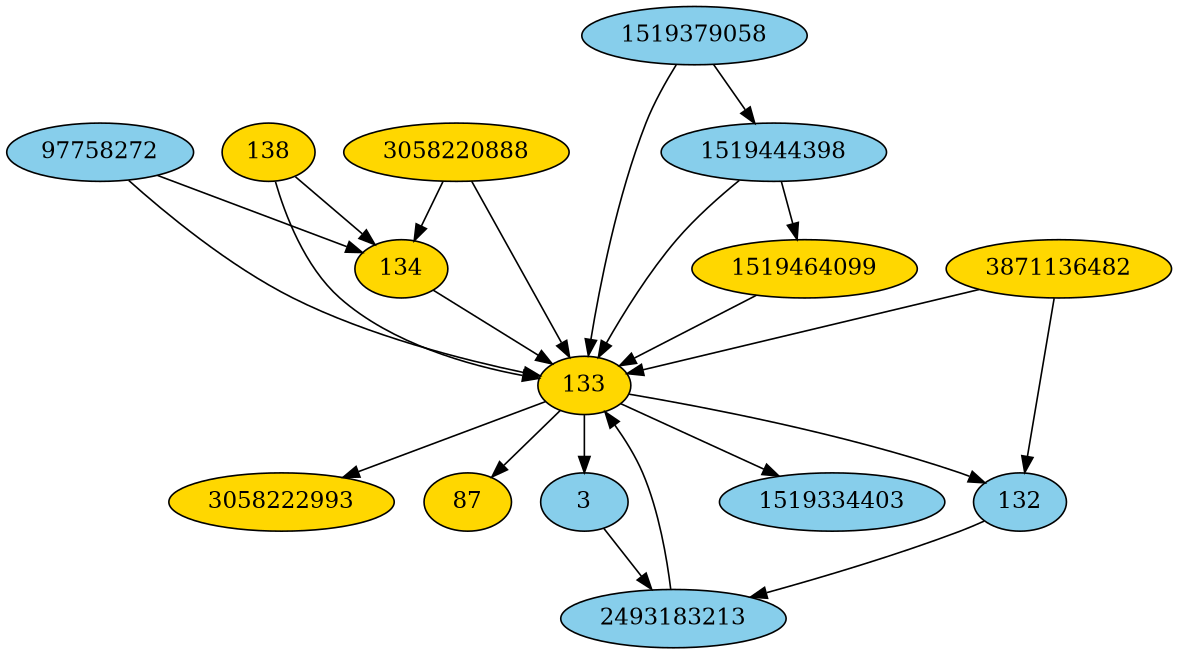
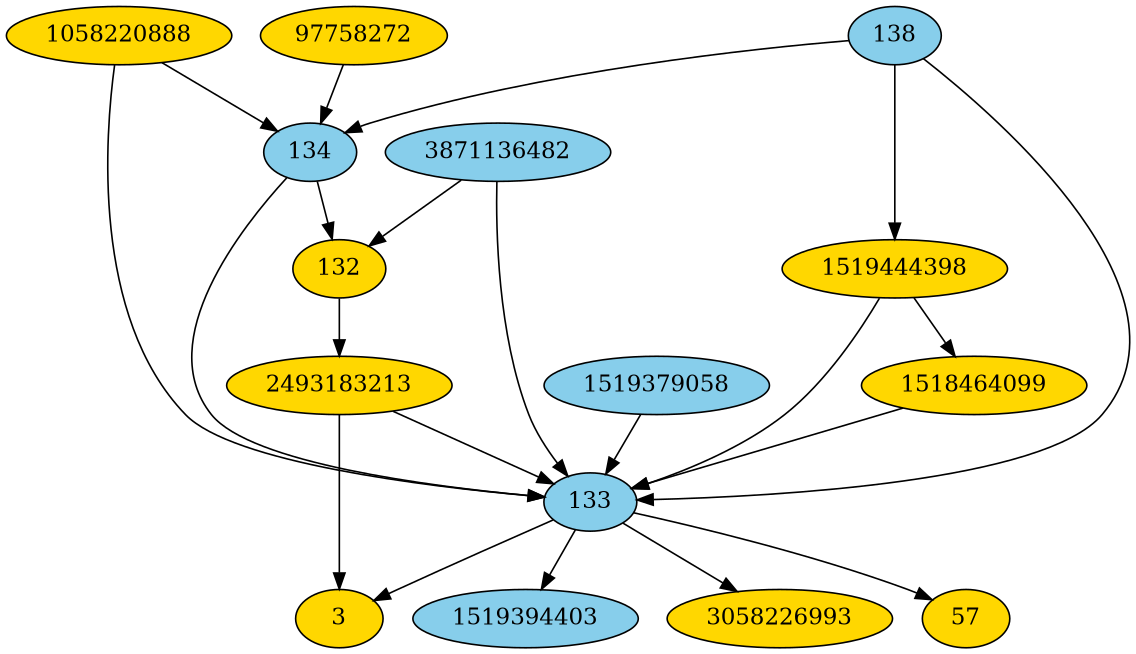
edge "1519379058" -> "1519444398": now "138" -> "1519444398"
node "97758272": fillcolor skyblue -> gold
node "138": fillcolor gold -> skyblue
node "3058220888": label "3058220888" -> "1058220888"
node "1519444398": fillcolor skyblue -> gold
node "134": fillcolor gold -> skyblue
node "1519464099": label "1519464099" -> "1518464099"
node "3871136482": fillcolor gold -> skyblue
edge "97758272" -> "133": removed
node "133": fillcolor gold -> skyblue
edge "133" -> "132": now "134" -> "132"
node "3058222993": label "3058222993" -> "3058226993"
node "87": label "87" -> "57"
node "3": fillcolor skyblue -> gold
node "1519334403": label "1519334403" -> "1519394403"
node "132": fillcolor skyblue -> gold
edge "3" -> "2493183213": reversed
node "2493183213": fillcolor skyblue -> gold
